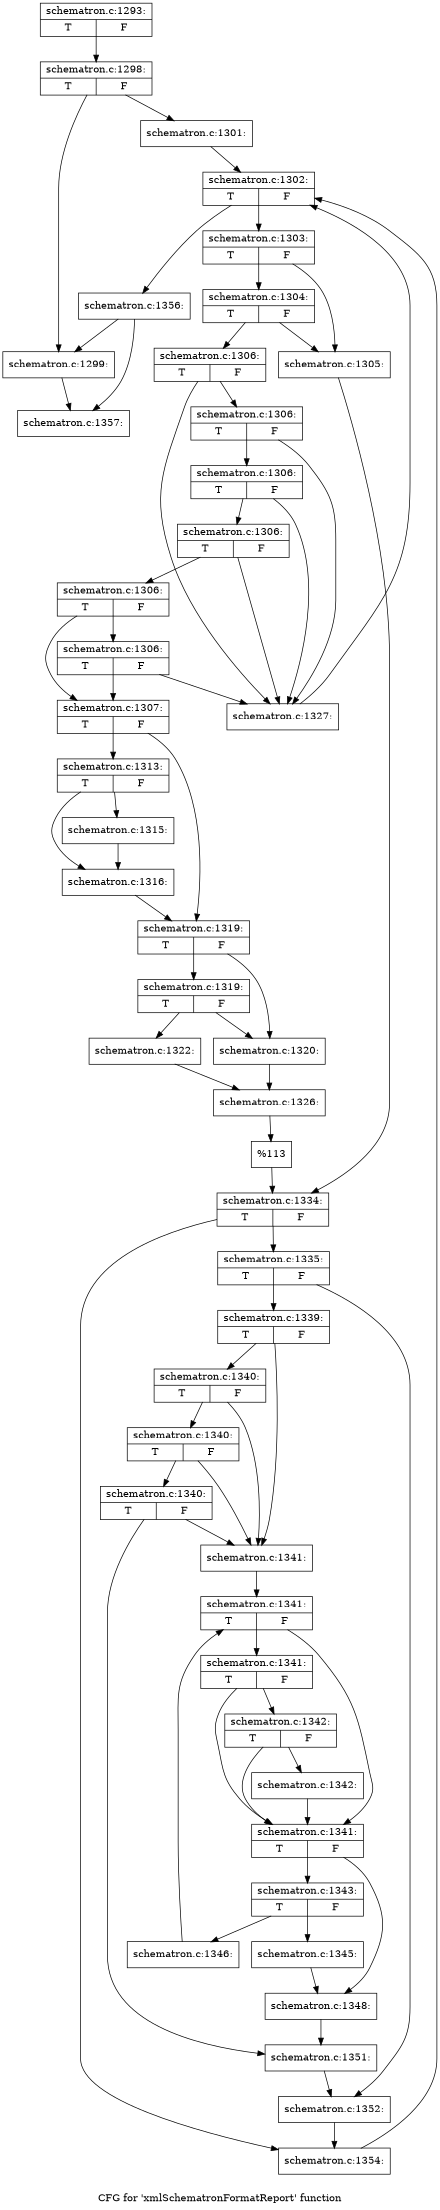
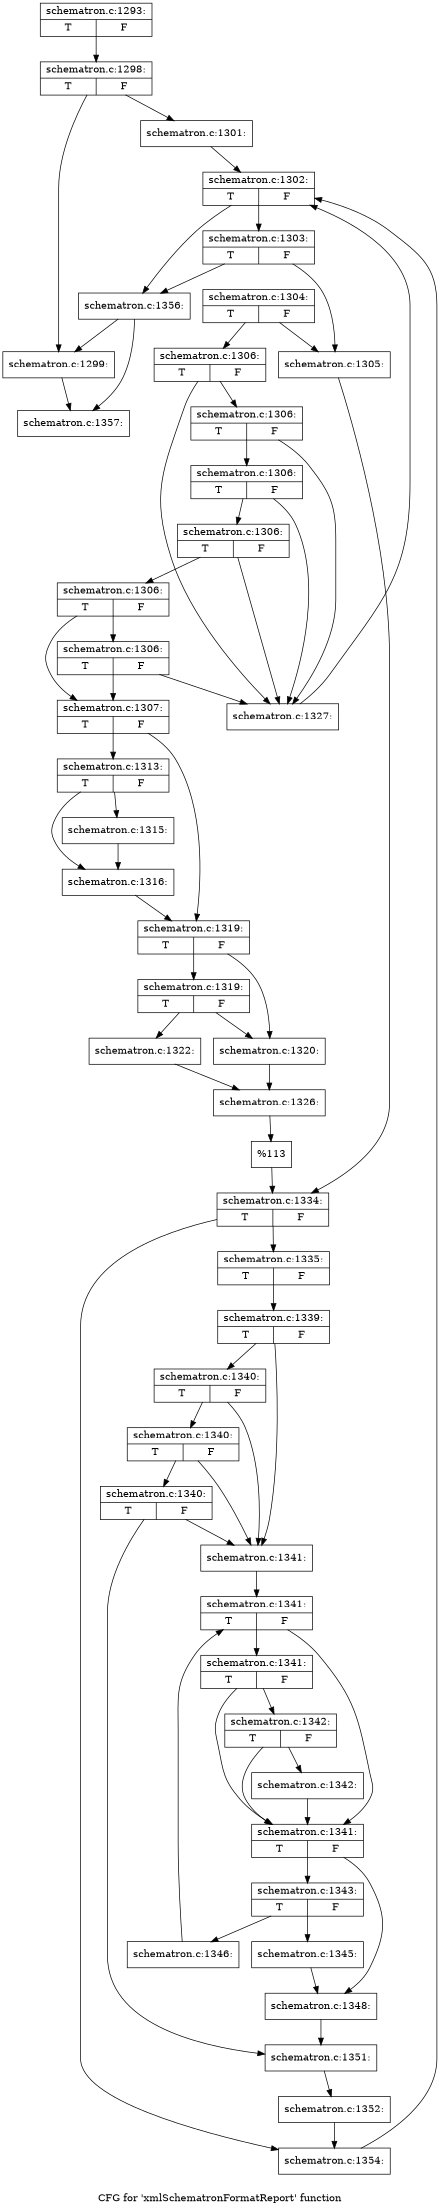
edge "schematron.c:1303:" -> "schematron.c:1304:": now "schematron.c:1303:" -> "schematron.c:1356:"
edge "schematron.c:1335:" -> "schematron.c:1352:": removed
